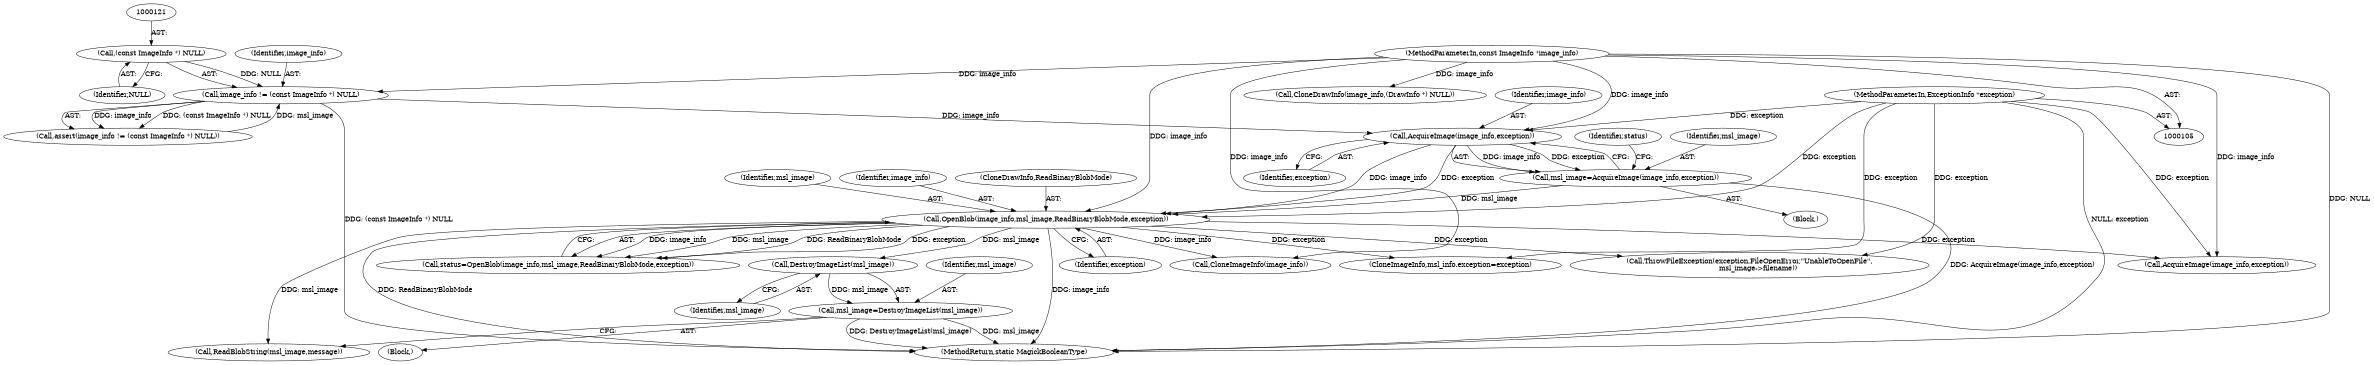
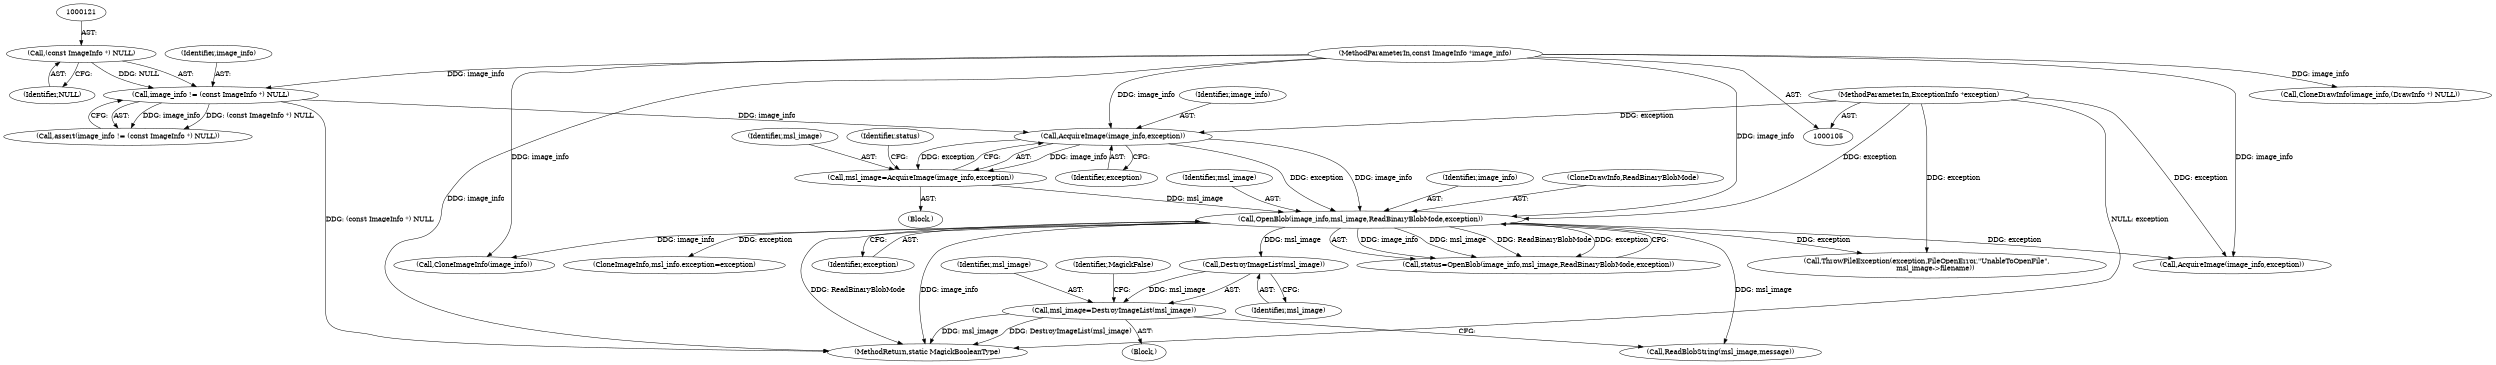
edge "(Call,assert(image_info != (const ImageInfo *) NULL))" -> "(Call,image_info != (const ImageInfo *) NULL)": label "DDG: msl_image" -> "CFG: "
edge "(MethodParameterIn,const ImageInfo *image_info)" -> "(MethodReturn,static MagickBooleanType)": label "DDG: NULL" -> "DDG: image_info"
edge "(MethodParameterIn,ExceptionInfo *exception)" -> "(CloneImageInfo,msl_info.exception=exception)": removed, label "DDG: exception"
node "(Identifier,MagickFalse)": added
edge "(Call,msl_image=AcquireImage(image_info,exception))" -> "(MethodReturn,static MagickBooleanType)": removed, label "DDG: AcquireImage(image_info,exception)"
